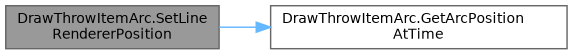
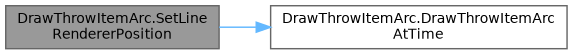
node "DrawThrowItemArc.GetArcPosition AtTime": label "DrawThrowItemArc.GetArcPosition AtTime" -> "DrawThrowItemArc.DrawThrowItemArc AtTime"
